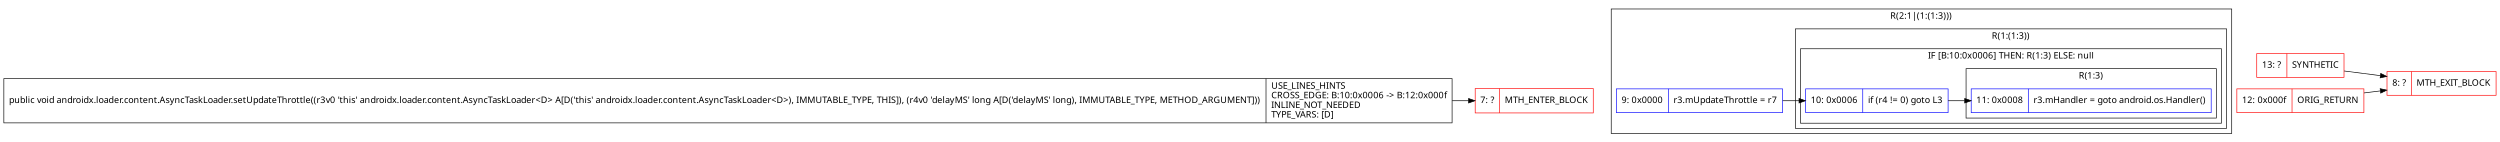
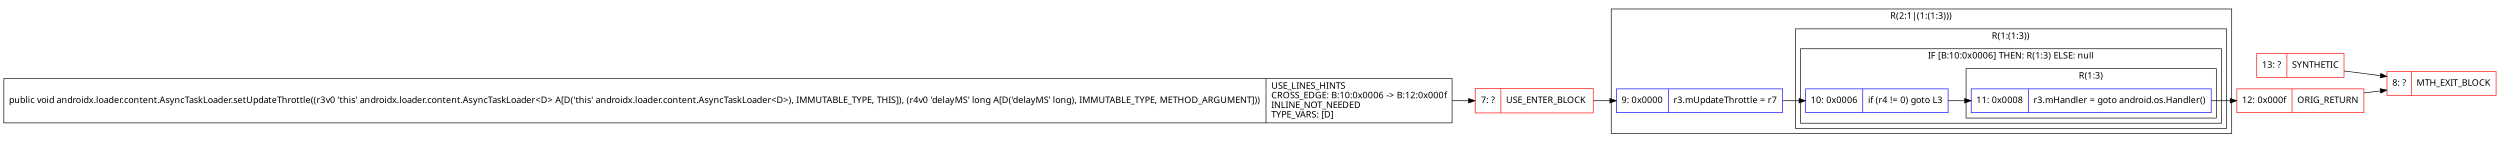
node "7: ?": text "MTH_ENTER_BLOCK" -> "USE_ENTER_BLOCK"
edge "7: ?" -> "9: 0x0000": added
edge "11: 0x0008" -> "12: 0x000f": added
